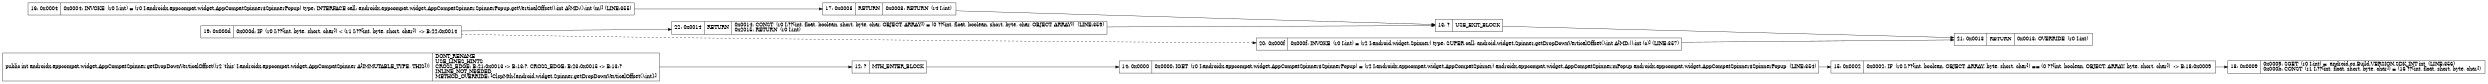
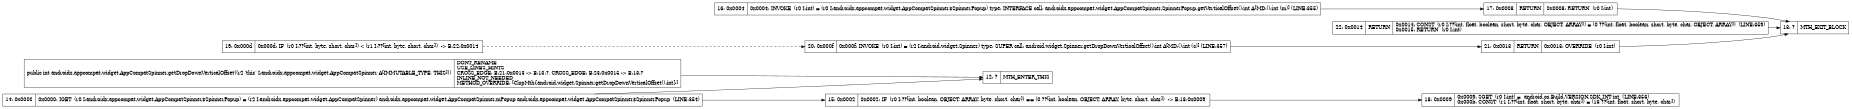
node "17: 0x0008": text "0x0008: RETURN  (r4 I:int)" -> "0x0008: RETURN  (r0 I:int)"
node "13: ?": text "USE_EXIT_BLOCK" -> "MTH_EXIT_BLOCK"
edge "19: 0x000d" -> "22: 0x0014": removed
node "22: 0x0014": text "0x2015: RETURN  (r0 I:int)" -> "0x0015: RETURN  (r0 I:int)"
edge "13: ?" -> "21: 0x0013": reversed
node "12: ?": text "MTH_ENTER_BLOCK" -> "MTH_ENTER_THIS"
edge "12: ?" -> "14: 0x0000": reversed
